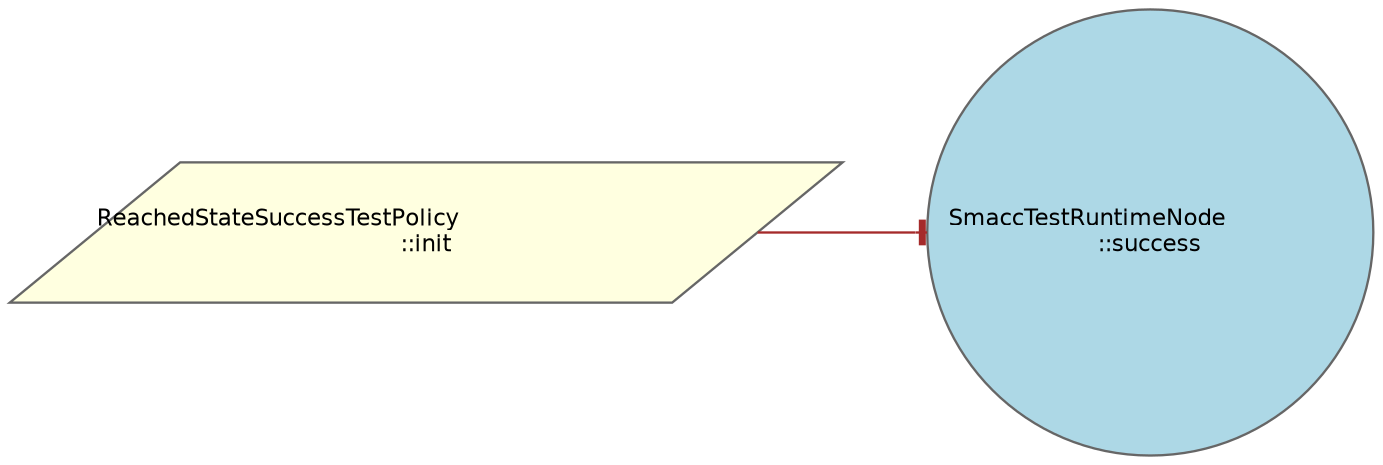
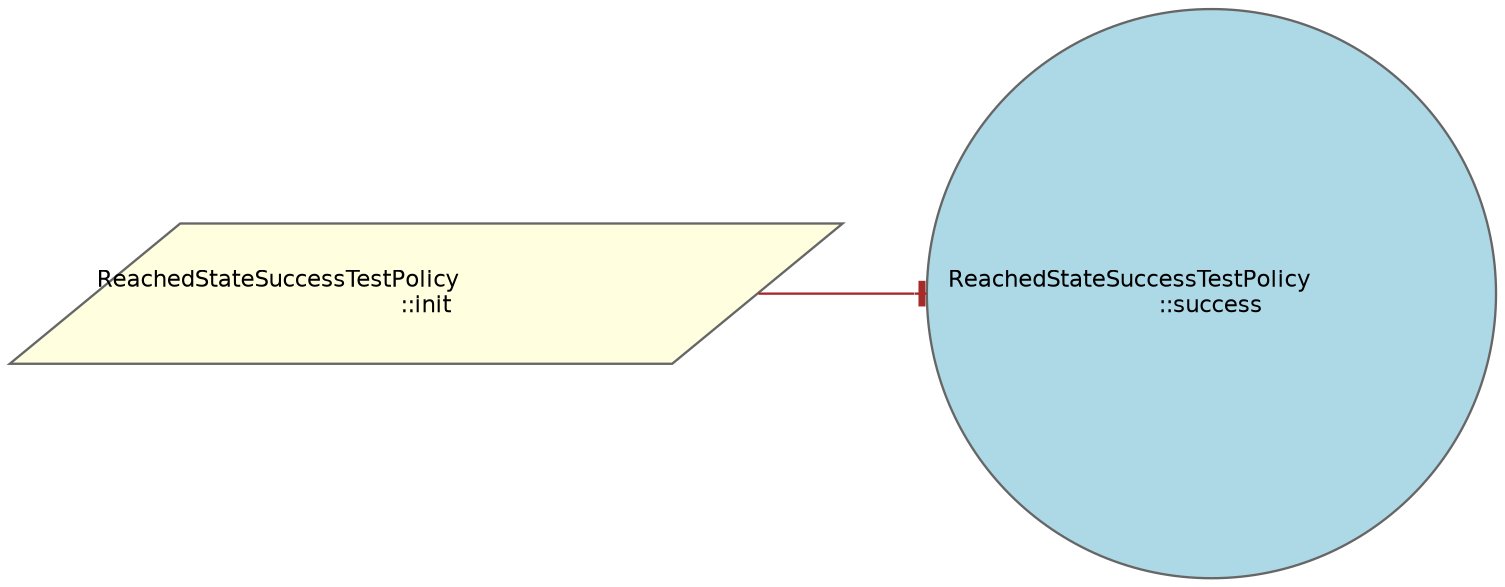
node "SmaccTestRuntimeNode ::success": label "SmaccTestRuntimeNode ::success" -> "ReachedStateSuccessTestPolicy ::success"
